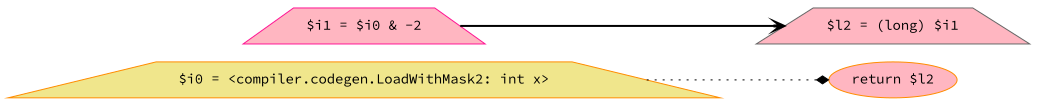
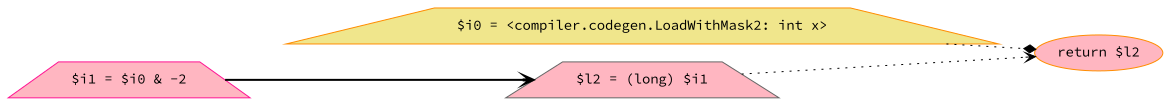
edge "$l2 = (long) $i1" -> "return $l2": added
